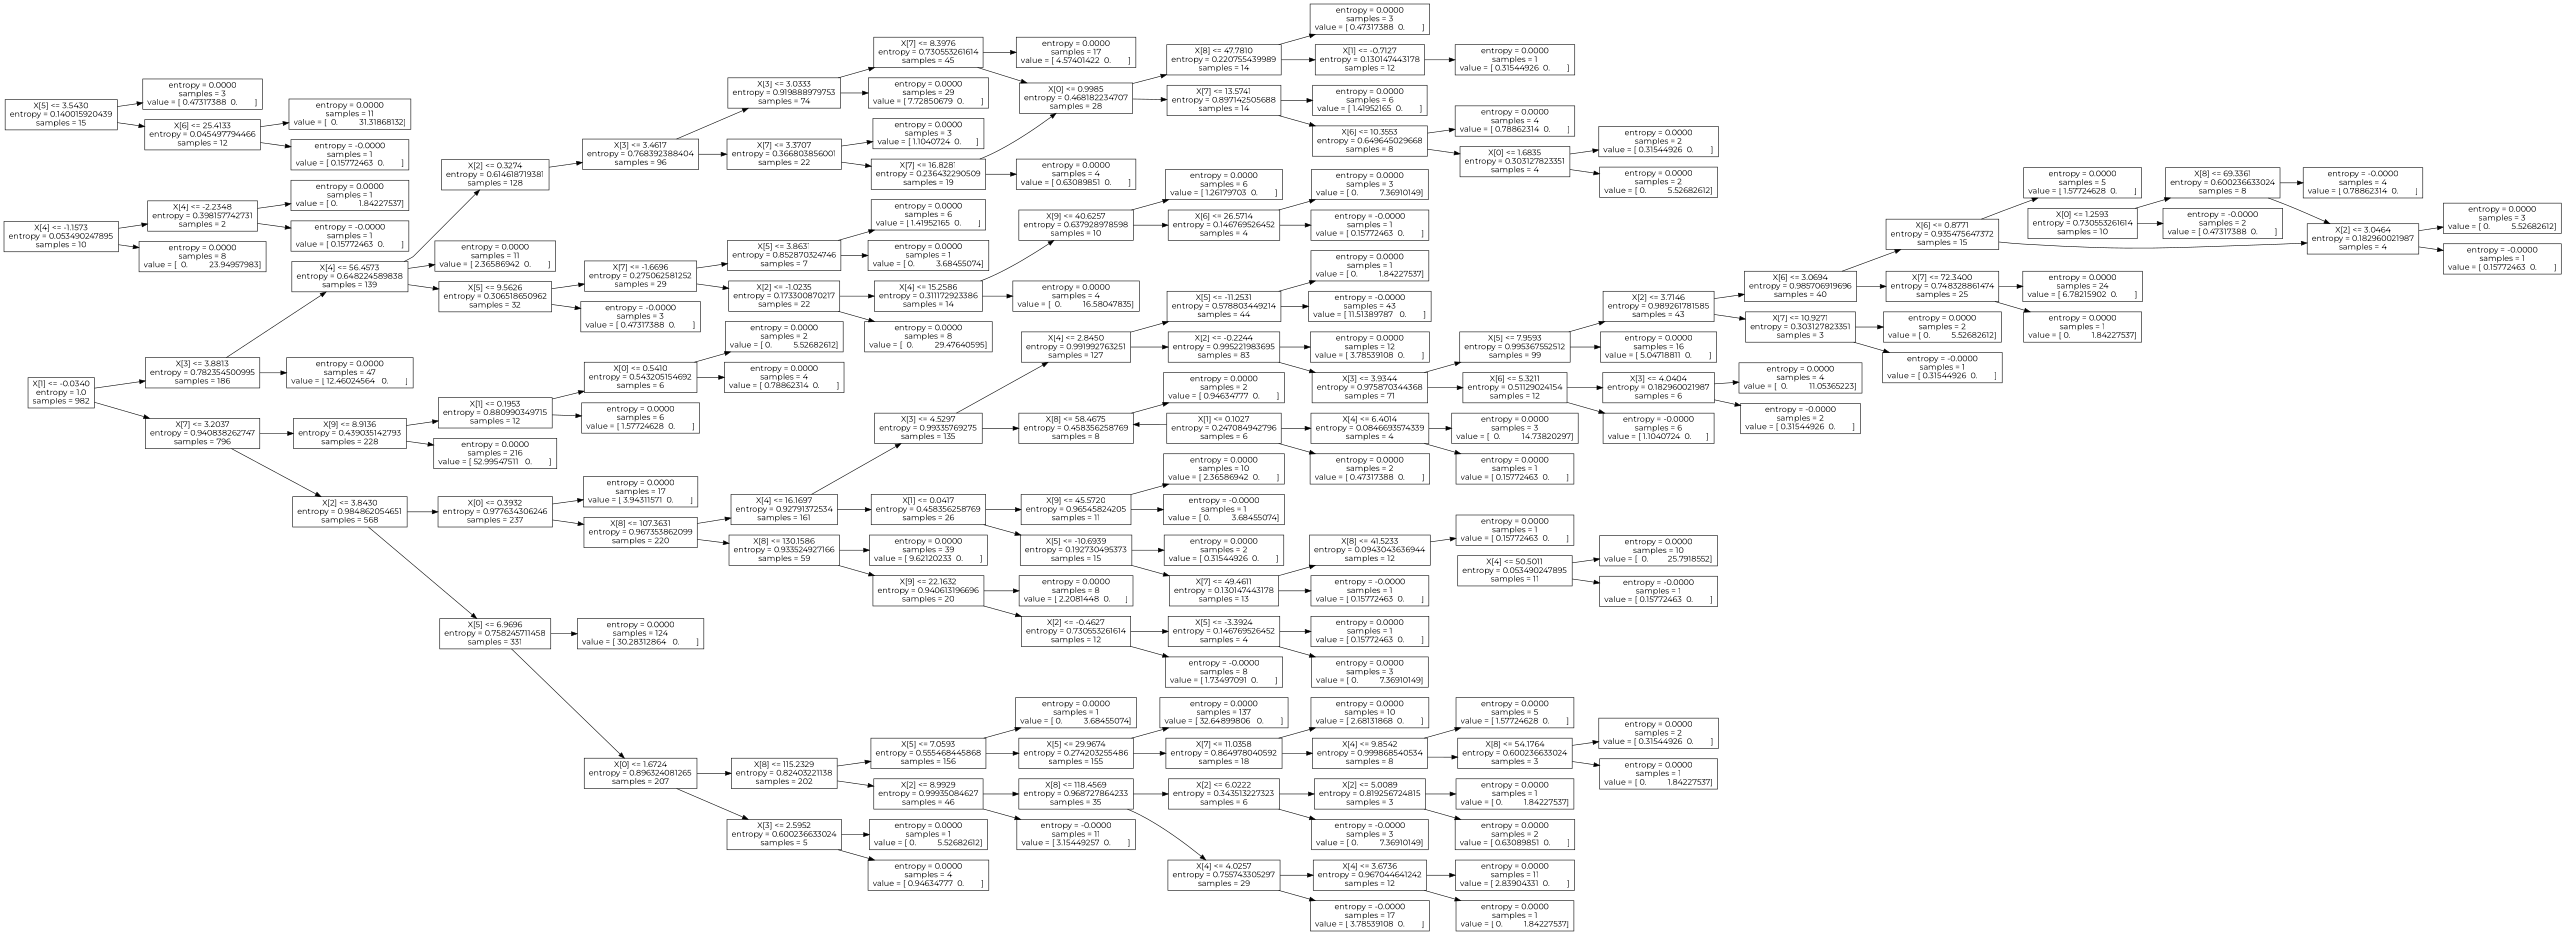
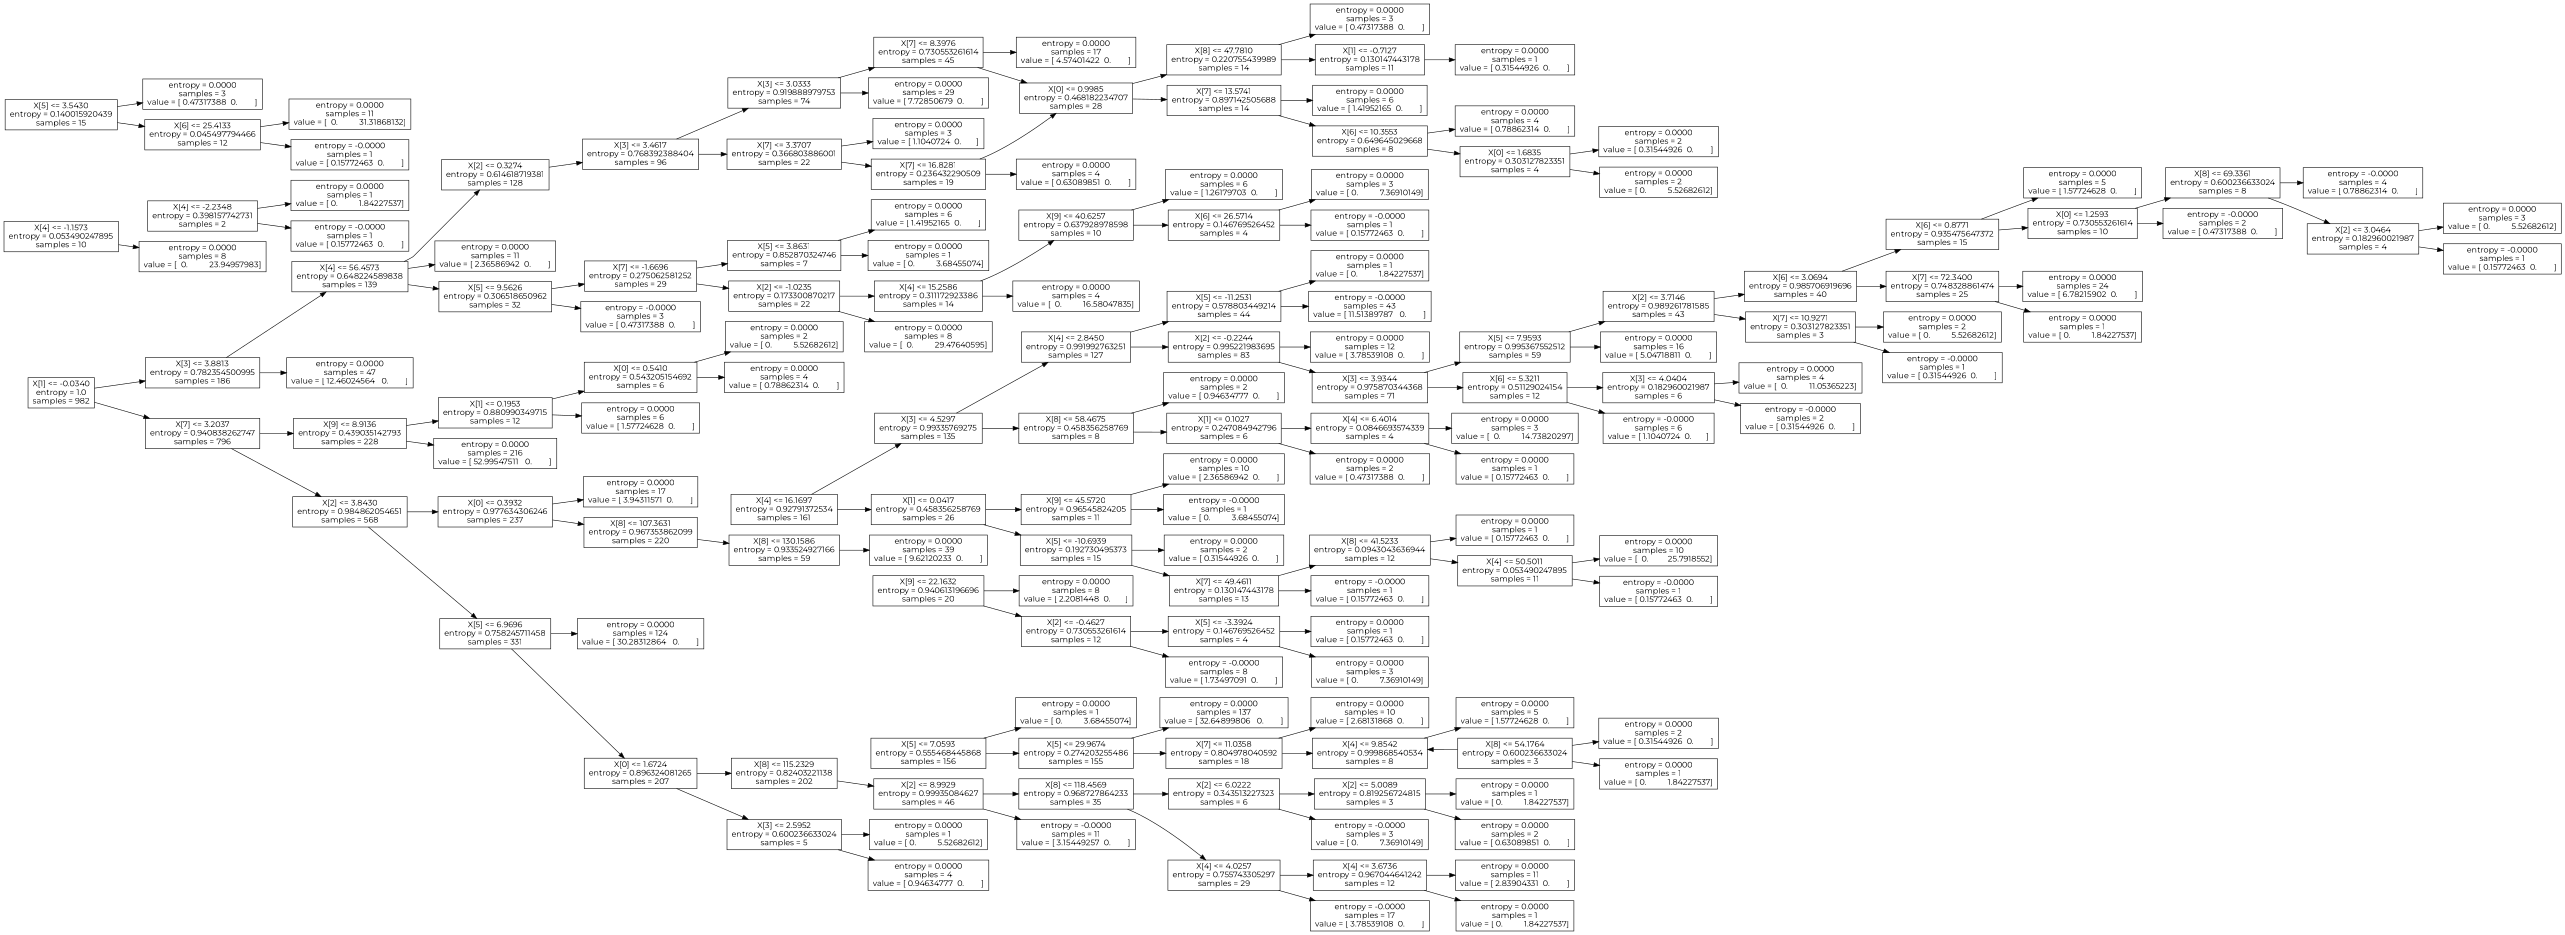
node "X[1] <= -0.7127 entropy = 0.130147443178 samples = 12": label "X[1] <= -0.7127 entropy = 0.130147443178 samples = 12" -> "X[1] <= -0.7127 entropy = 0.130147443178 samples = 11"
node "X[7] <= 3.3707 entropy = 0.366803856001 samples = 22": label "X[7] <= 3.3707 entropy = 0.366803856001 samples = 22" -> "X[7] <= 3.3707 entropy = 0.366803886001 samples = 22"
edge "X[4] <= -1.1573 entropy = 0.053490247895 samples = 10" -> "X[4] <= -2.2348 entropy = 0.398157742731 samples = 2": removed
edge "X[6] <= 0.8771 entropy = 0.935475647372 samples = 15" -> "X[2] <= 3.0464 entropy = 0.182960021987 samples = 4": now "X[6] <= 0.8771 entropy = 0.935475647372 samples = 15" -> "X[0] <= 1.2593 entropy = 0.730553261614 samples = 10"
node "X[5] <= 7.9593 entropy = 0.995367552512 samples = 99": label "X[5] <= 7.9593 entropy = 0.995367552512 samples = 99" -> "X[5] <= 7.9593 entropy = 0.995367552512 samples = 59"
edge "X[1] <= 0.1027 entropy = 0.247084942796 samples = 6" -> "X[8] <= 58.4675 entropy = 0.458356258769 samples = 8": reversed
edge "X[8] <= 107.3631 entropy = 0.967353862099 samples = 220" -> "X[4] <= 16.1697 entropy = 0.92791372534 samples = 161": removed
edge "X[8] <= 41.5233 entropy = 0.0943043636944 samples = 12" -> "X[4] <= 50.5011 entropy = 0.053490247895 samples = 11": added
edge "X[8] <= 130.1586 entropy = 0.933524927166 samples = 59" -> "X[9] <= 22.1632 entropy = 0.940613196696 samples = 20": removed
node "X[7] <= 11.0358 entropy = 0.864978040592 samples = 18": label "X[7] <= 11.0358 entropy = 0.864978040592 samples = 18" -> "X[7] <= 11.0358 entropy = 0.804978040592 samples = 18"
edge "X[4] <= 9.8542 entropy = 0.999868540534 samples = 8" -> "X[8] <= 54.1764 entropy = 0.600236633024 samples = 3": reversed
edge "X[8] <= 115.2329 entropy = 0.82403221138 samples = 202" -> "X[5] <= 7.0593 entropy = 0.555468445868 samples = 156": removed
